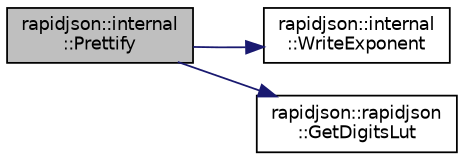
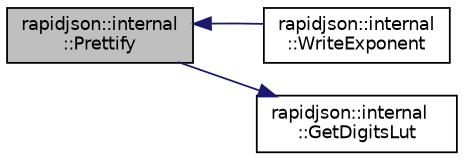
edge "rapidjson::internal ::Prettify" -> "rapidjson::internal ::WriteExponent": reversed
node "rapidjson::rapidjson ::GetDigitsLut": label "rapidjson::rapidjson ::GetDigitsLut" -> "rapidjson::internal ::GetDigitsLut"
